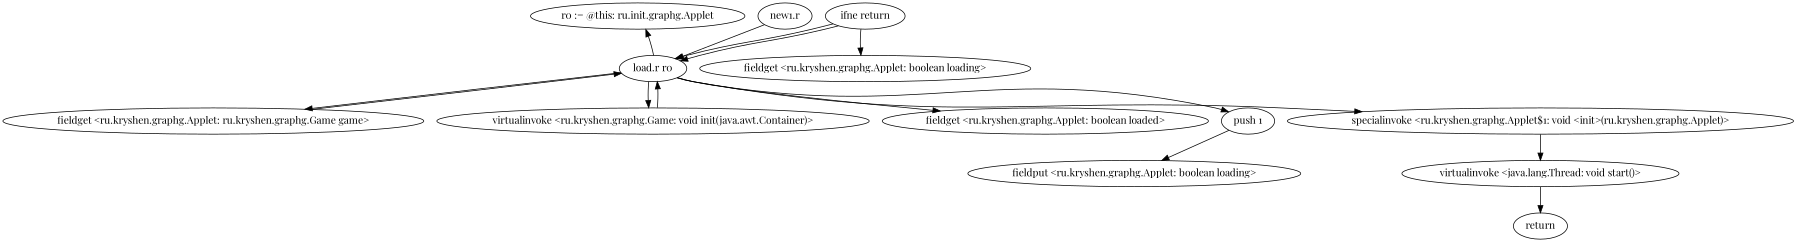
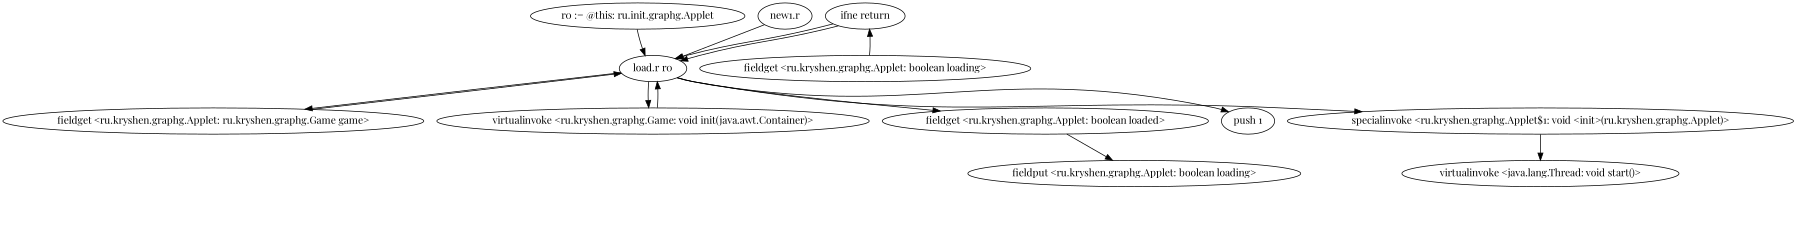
edge "ifne return" -> "fieldget <ru.kryshen.graphg.Applet: boolean loading>": reversed
edge "load.r r0" -> "r0 := @this: ru.init.graphg.Applet": reversed
edge "push 1" -> "fieldput <ru.kryshen.graphg.Applet: boolean loading>": now "fieldget <ru.kryshen.graphg.Applet: boolean loaded>" -> "fieldput <ru.kryshen.graphg.Applet: boolean loading>"
node "return": removed
